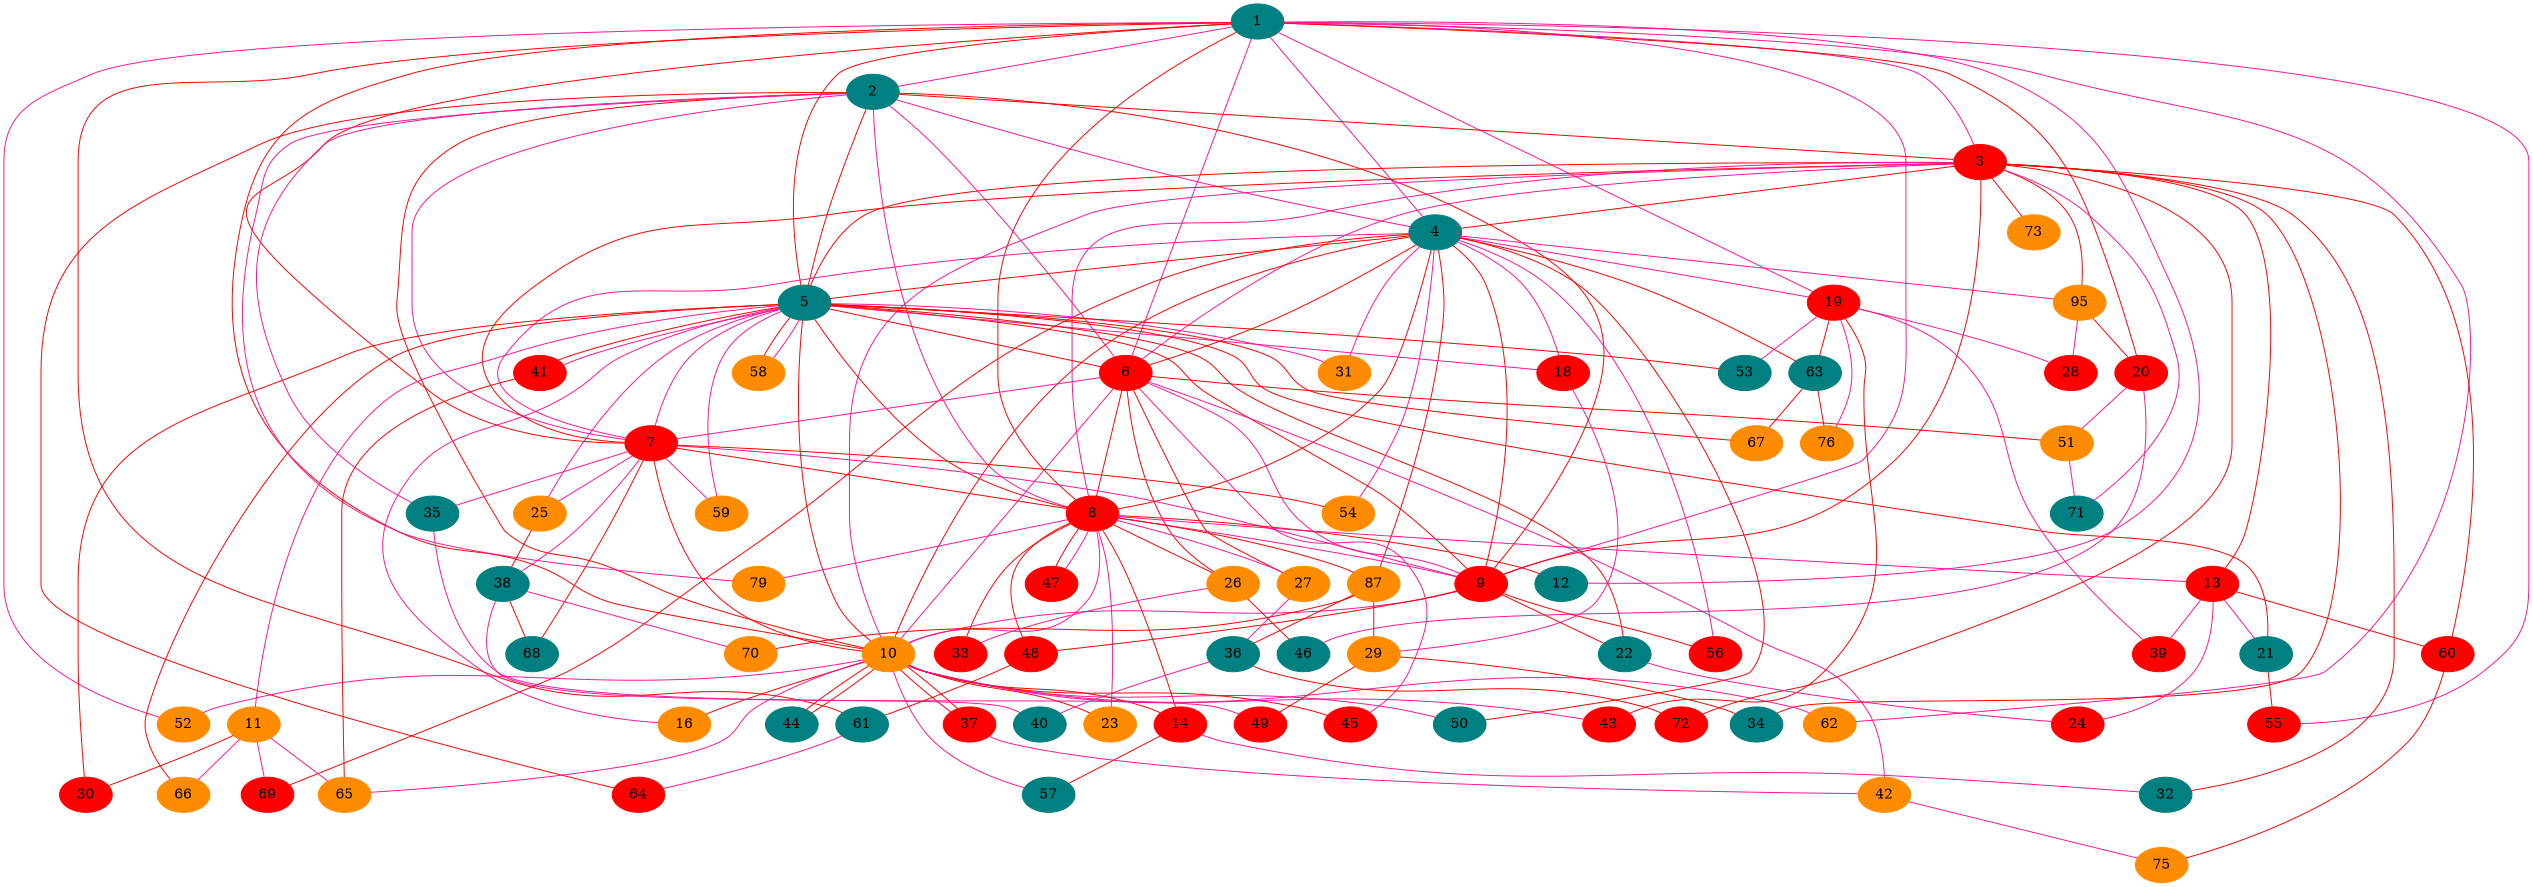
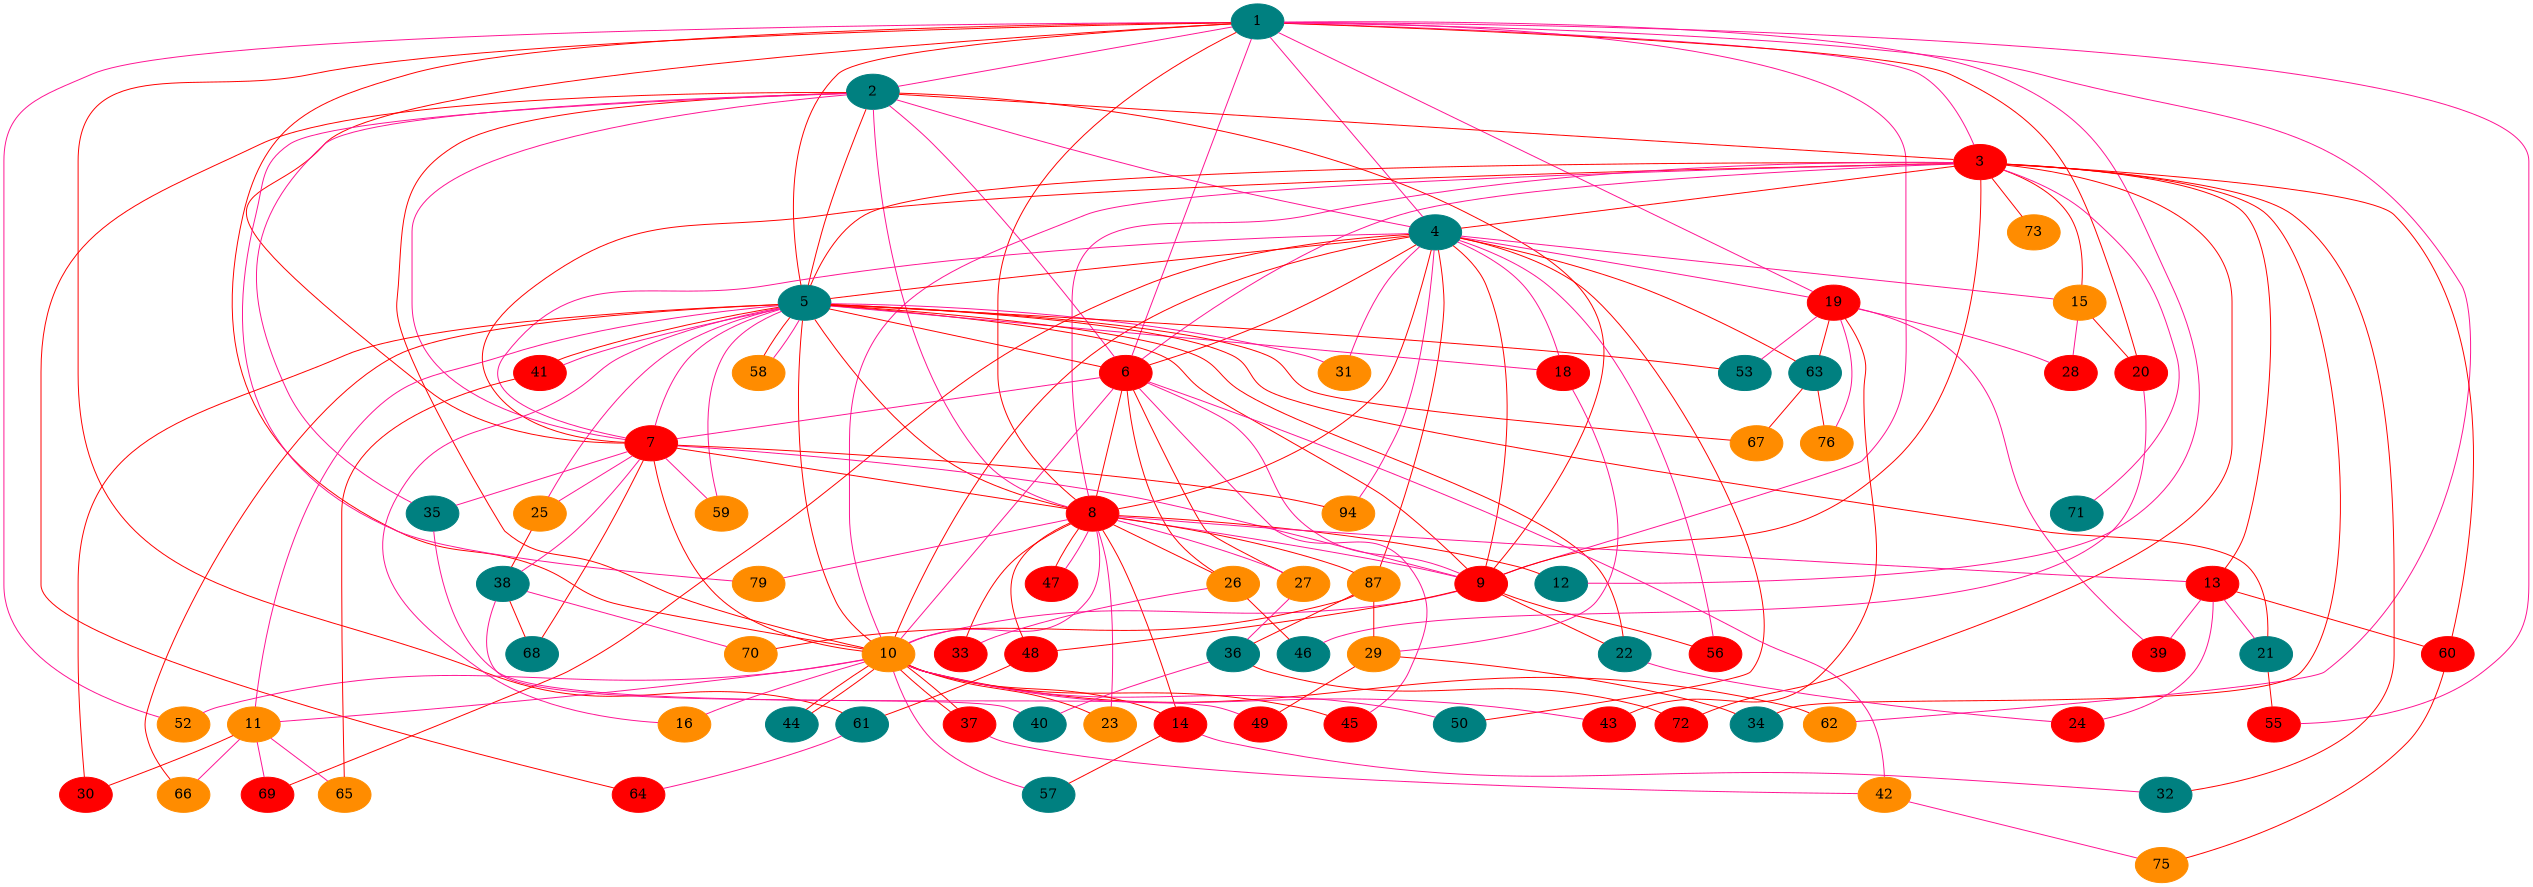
node "95": label "95" -> "15"
node "51": removed
node "54": label "54" -> "94"
edge "10" -- "16": color red -> deeppink
edge "10" -- "62": color deeppink -> red
edge "10" -- "65": now "10" -- "11"
